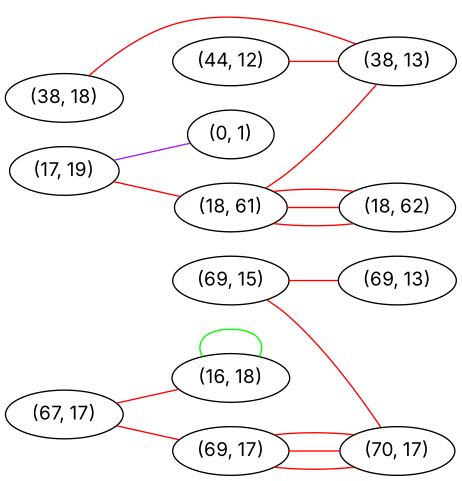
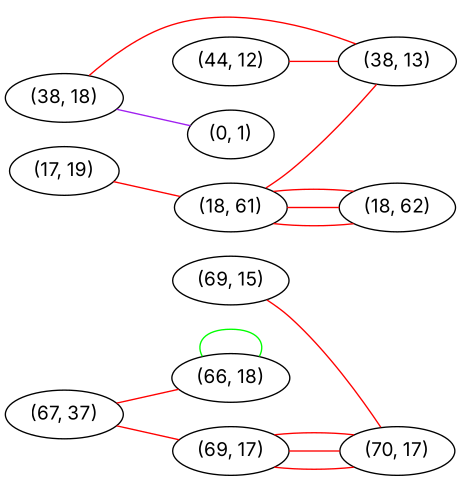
edge "(0, 1)" -- "(17, 19)": now "(0, 1)" -- "(38, 18)"
node "(69, 13)": removed
node "(16, 18)": label "(16, 18)" -> "(66, 18)"
node "(67, 17)": label "(67, 17)" -> "(67, 37)"
